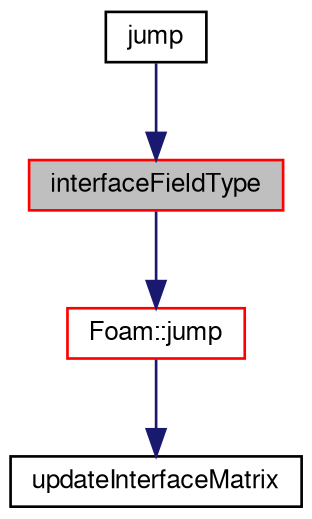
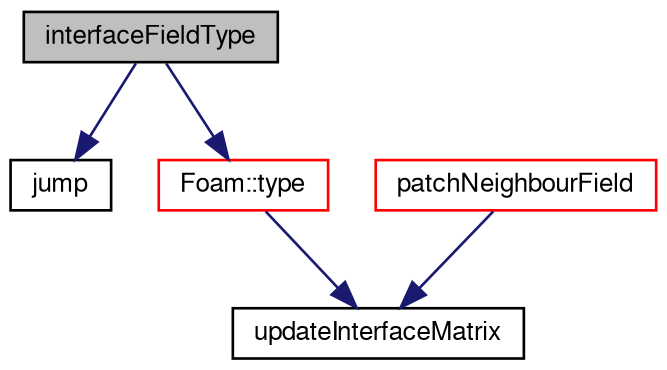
edge "jump" -> "interfaceFieldType": reversed
node "interfaceFieldType": color red -> black
node "patchNeighbourField": added
node "Foam::jump": label "Foam::jump" -> "Foam::type"
